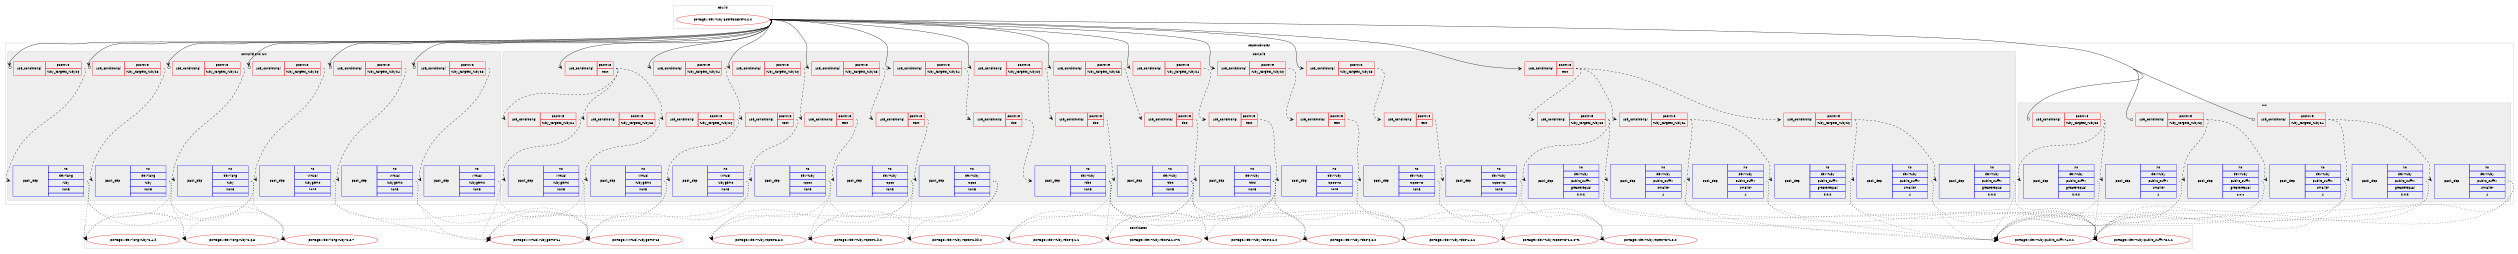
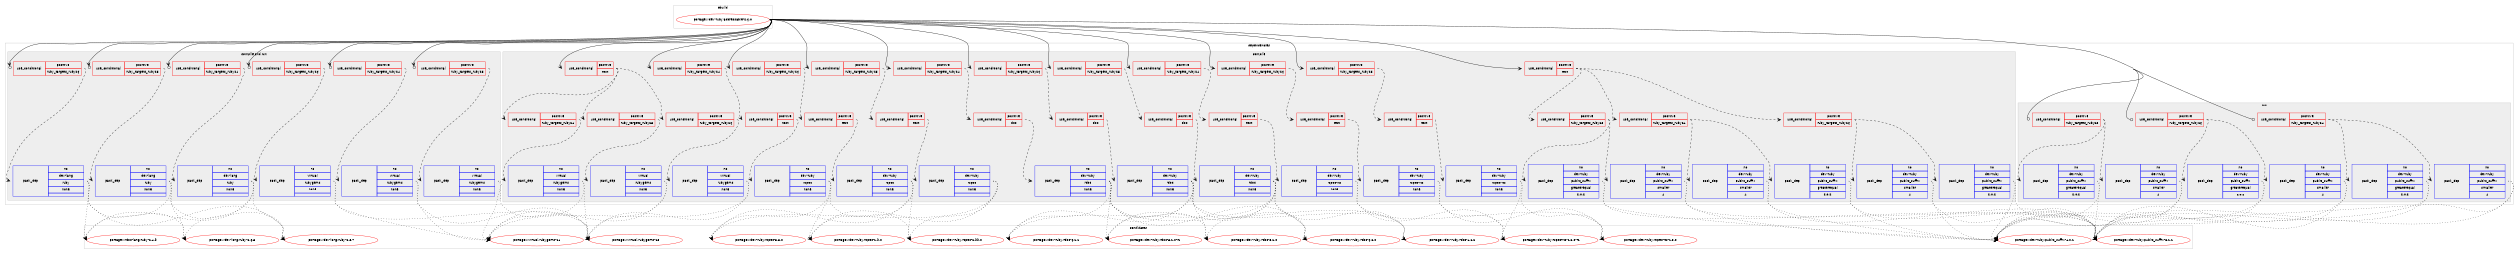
node "portage://dev-lang/ruby-2.4.9": label "portage://dev-lang/ruby-2.4.9" -> "portage://rdoc-lang/ruby-2.4.9"
